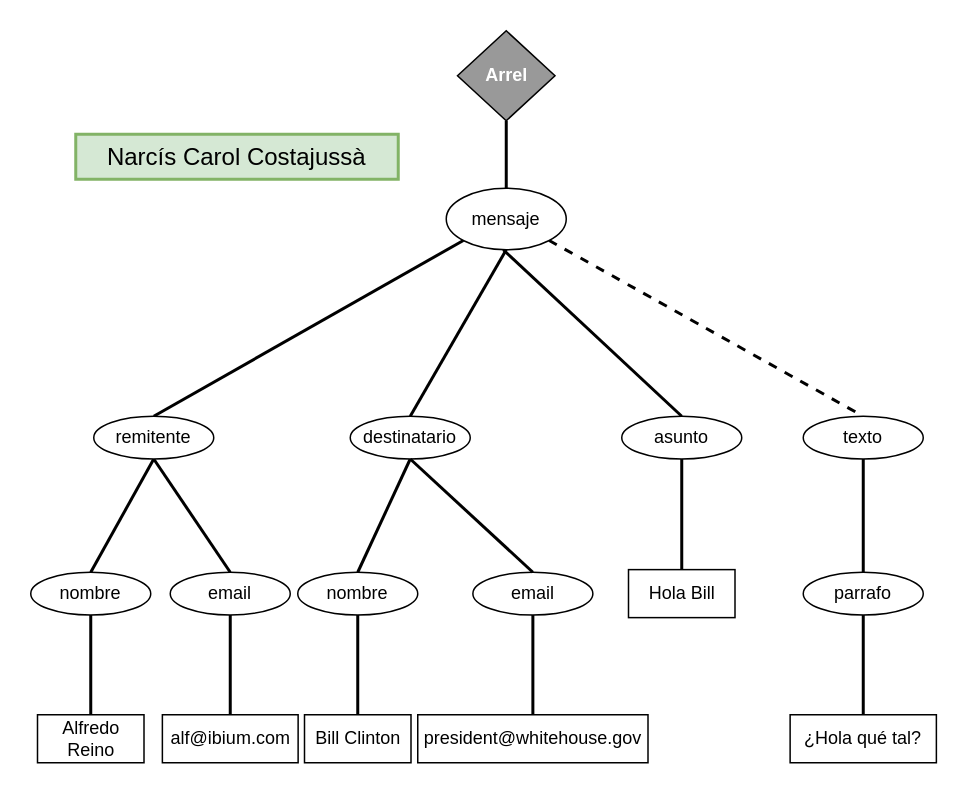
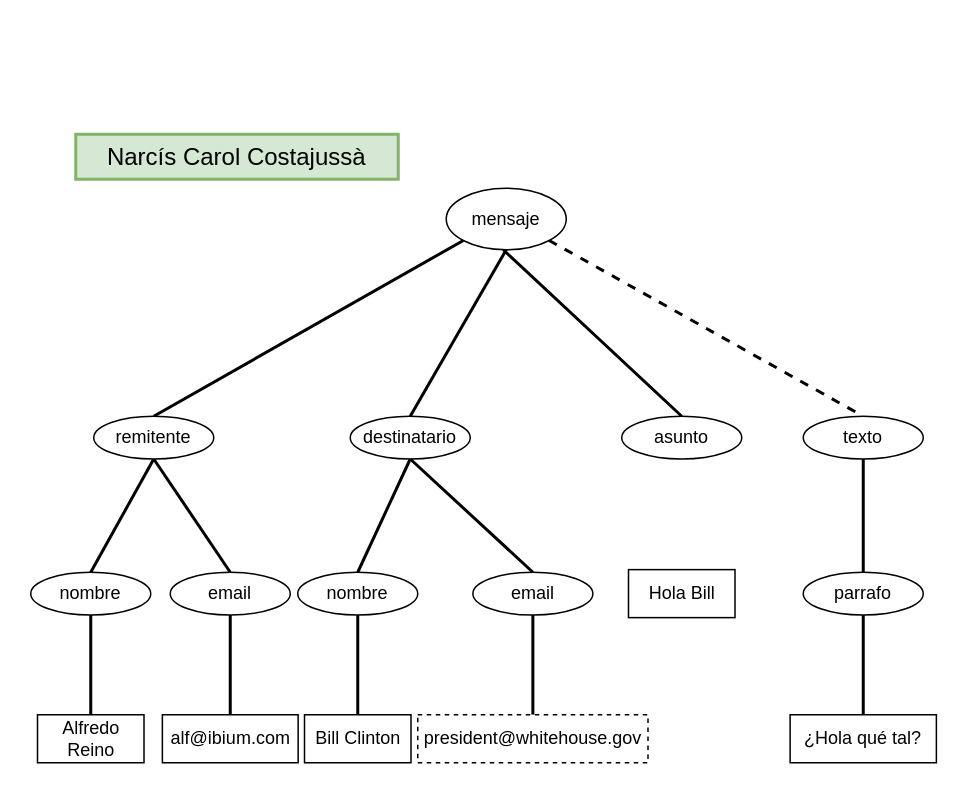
node "Arrel": removed
edge "Arrel" -- "mensaje": removed
edge "asunto" -- "Hola Bill": removed
node "president@whitehouse.gov": style solid -> dashed
